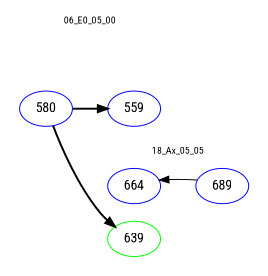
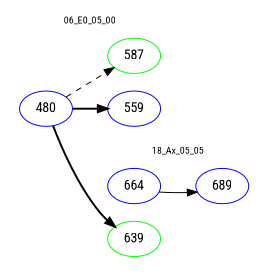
node "587": added
node "580": label "580" -> "480"
edge "689" -> "664": reversed
